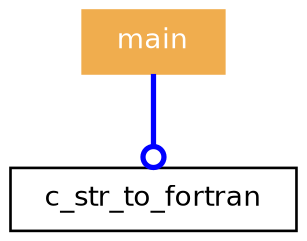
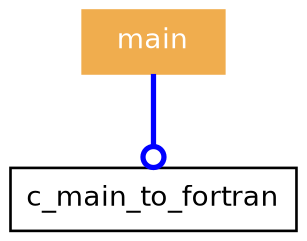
node "c_str_to_fortran": label "c_str_to_fortran" -> "c_main_to_fortran"
